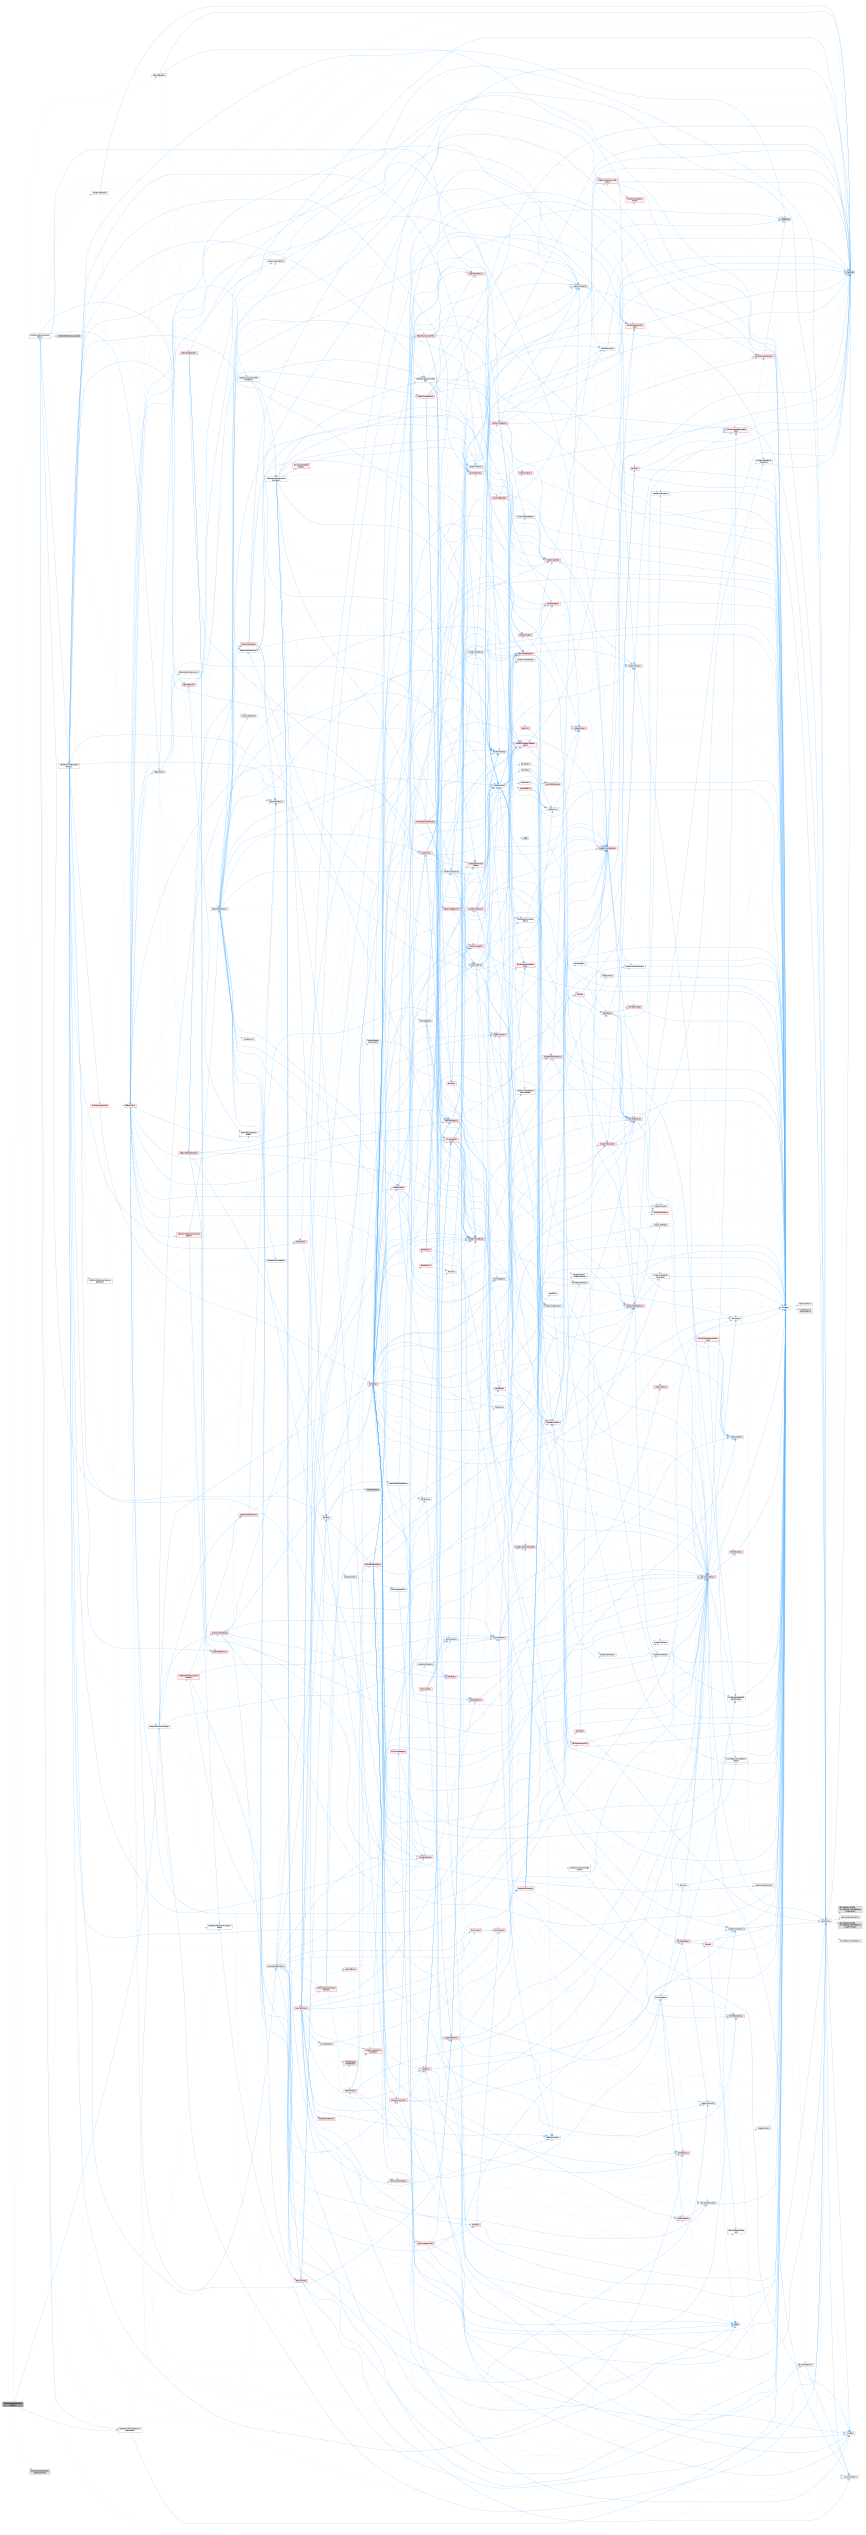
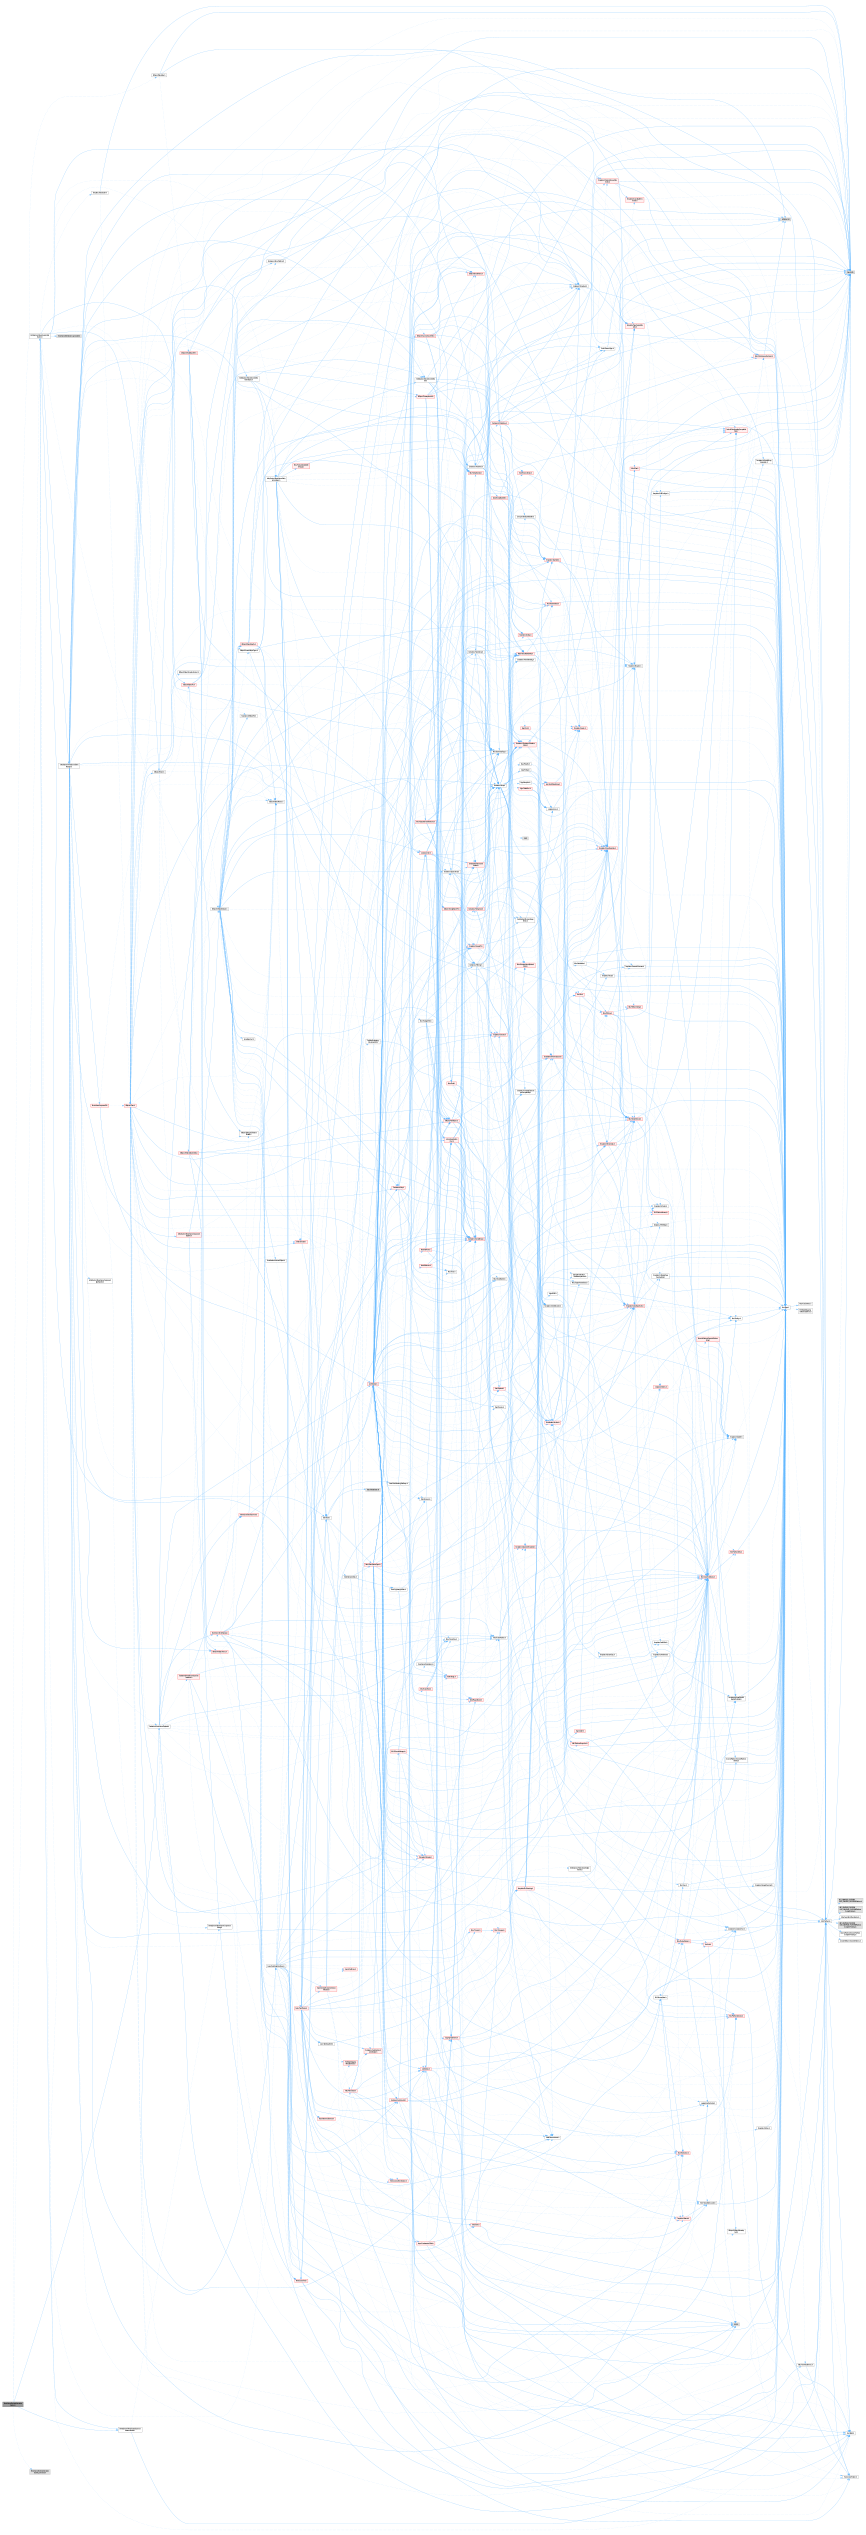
node "UBT_COMPILED_PLATFORM /UBT_COMPILED_PLATFORMPlatform.h": added
node "GenericPlatform/GenericPlatform CompilerPreSetup.h": added
